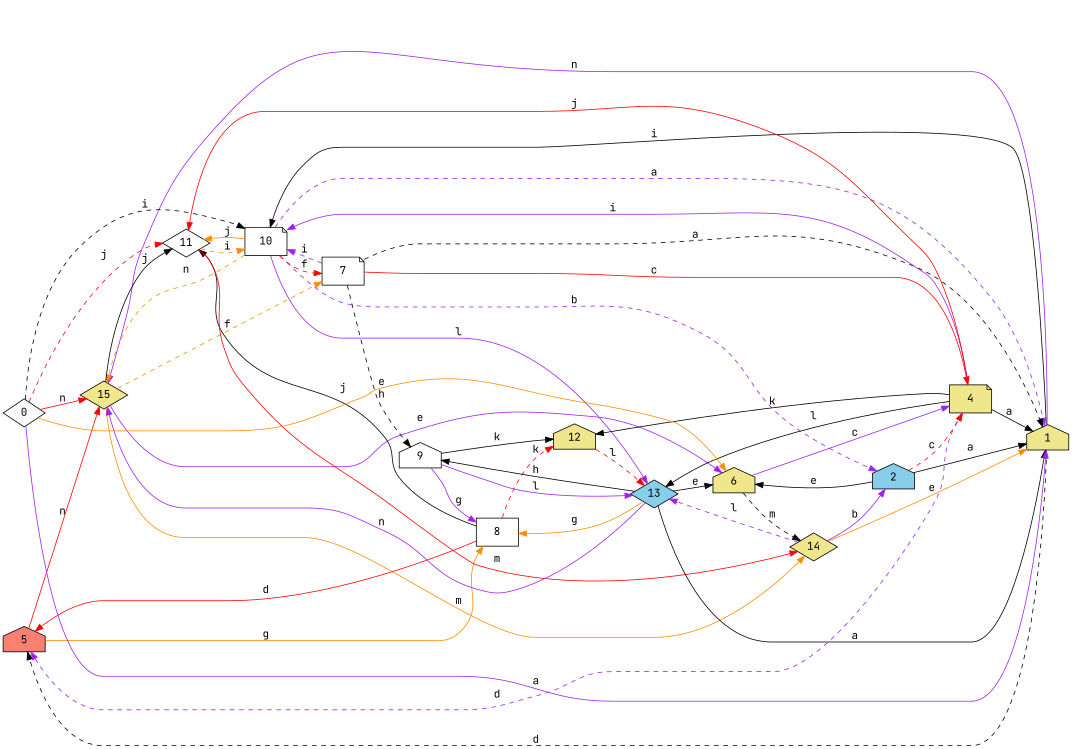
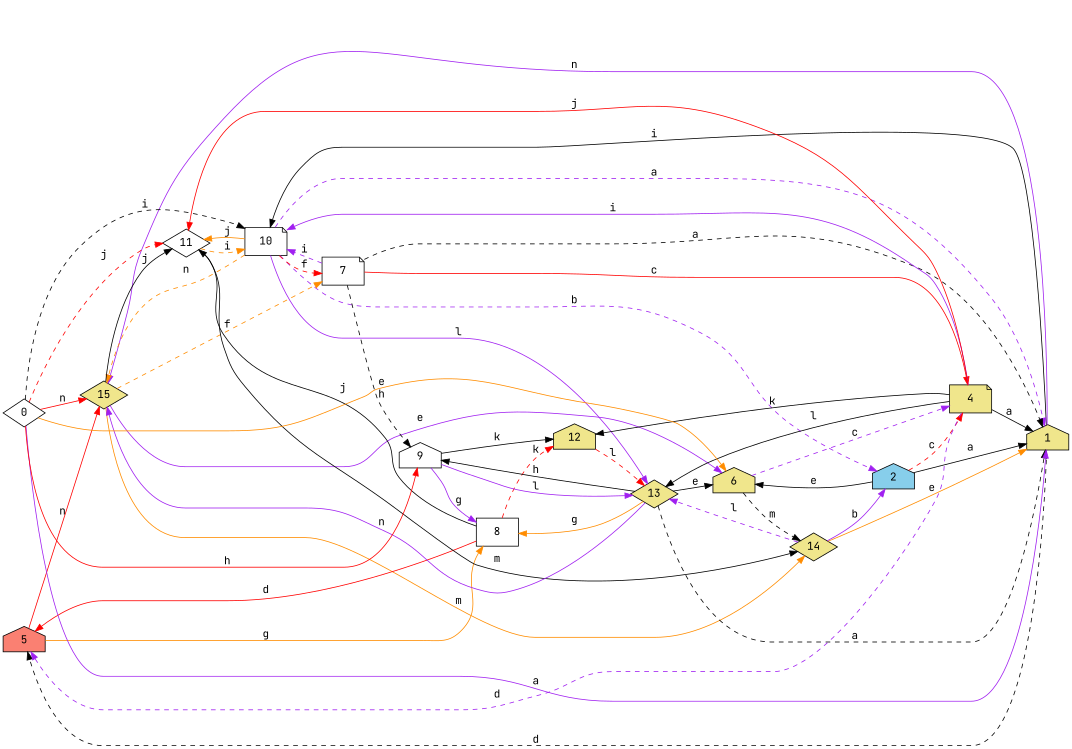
edge "6" -> "4": style solid -> dashed
node "13": fillcolor skyblue -> khaki
edge "11" -> "14": color red -> black
edge "0" -> "9": added, label "h"
edge "13" -> "1": style solid -> dashed
